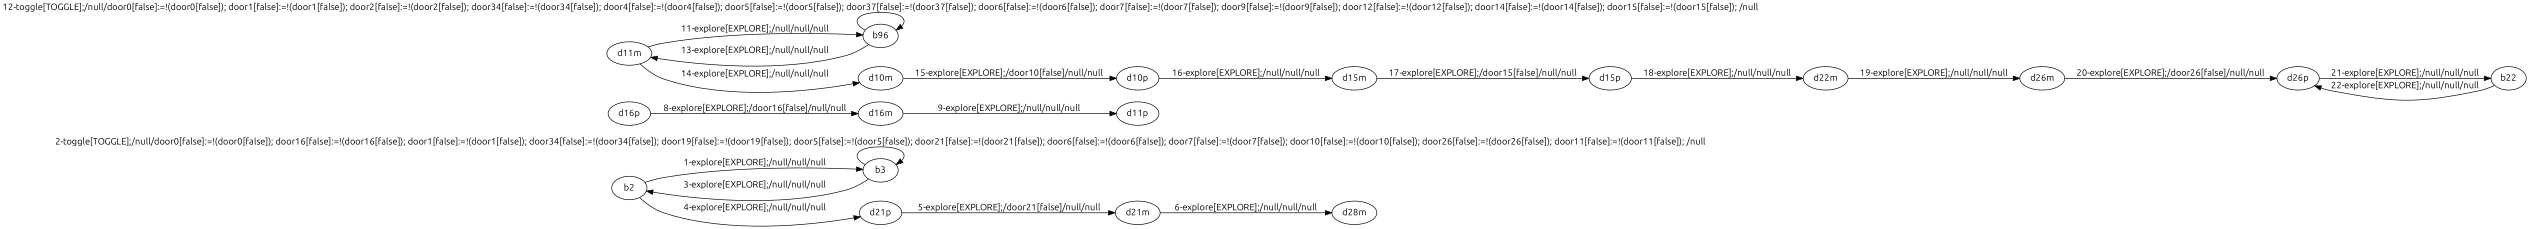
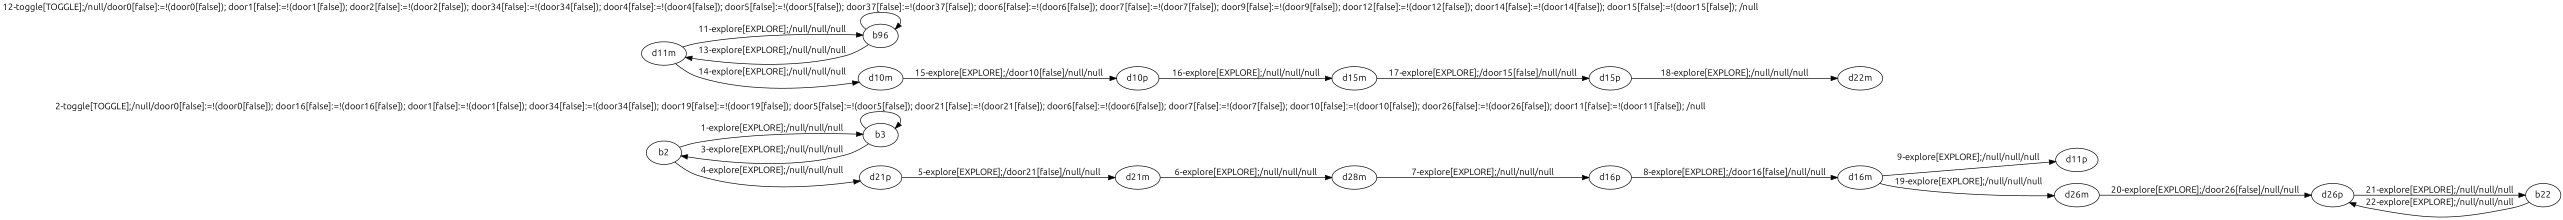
edge "d22m" -> "d26m": now "d16m" -> "d26m"
edge "d28m" -> "d16p": added, label "7-explore[EXPLORE];/null/null/null"
